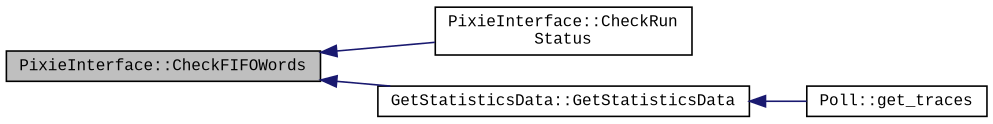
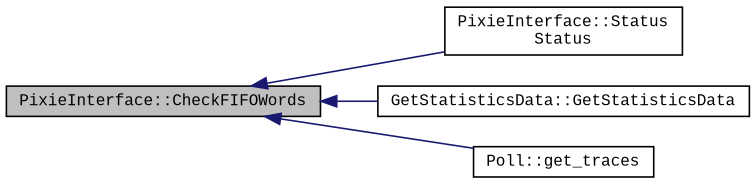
node "PixieInterface::CheckRun Status": label "PixieInterface::CheckRun Status" -> "PixieInterface::Status Status"
edge "Poll::get_traces" -> "GetStatisticsData::GetStatisticsData": now "Poll::get_traces" -> "PixieInterface::CheckFIFOWords"
